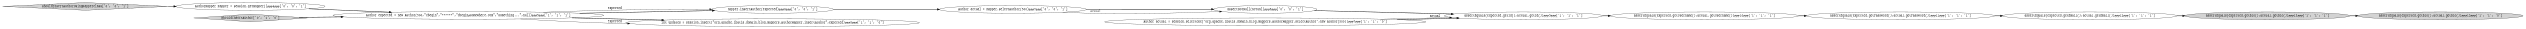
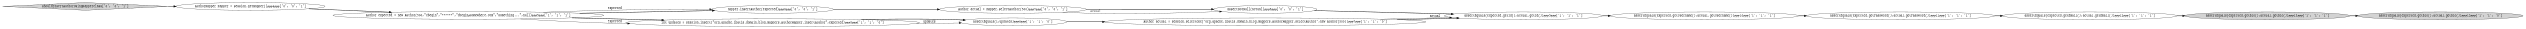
node "shouldInsertAuthor['0', '1', '0']": removed
node "assertEquals(1,updates)@@@6@@@['1', '1', '0']": added
